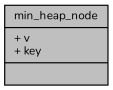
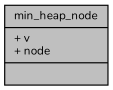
node "min_heap_node": text "+ key" -> "+ node"
